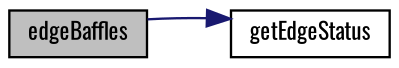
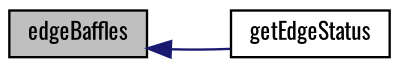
edge "edgeBaffles" -> "getEdgeStatus": reversed
